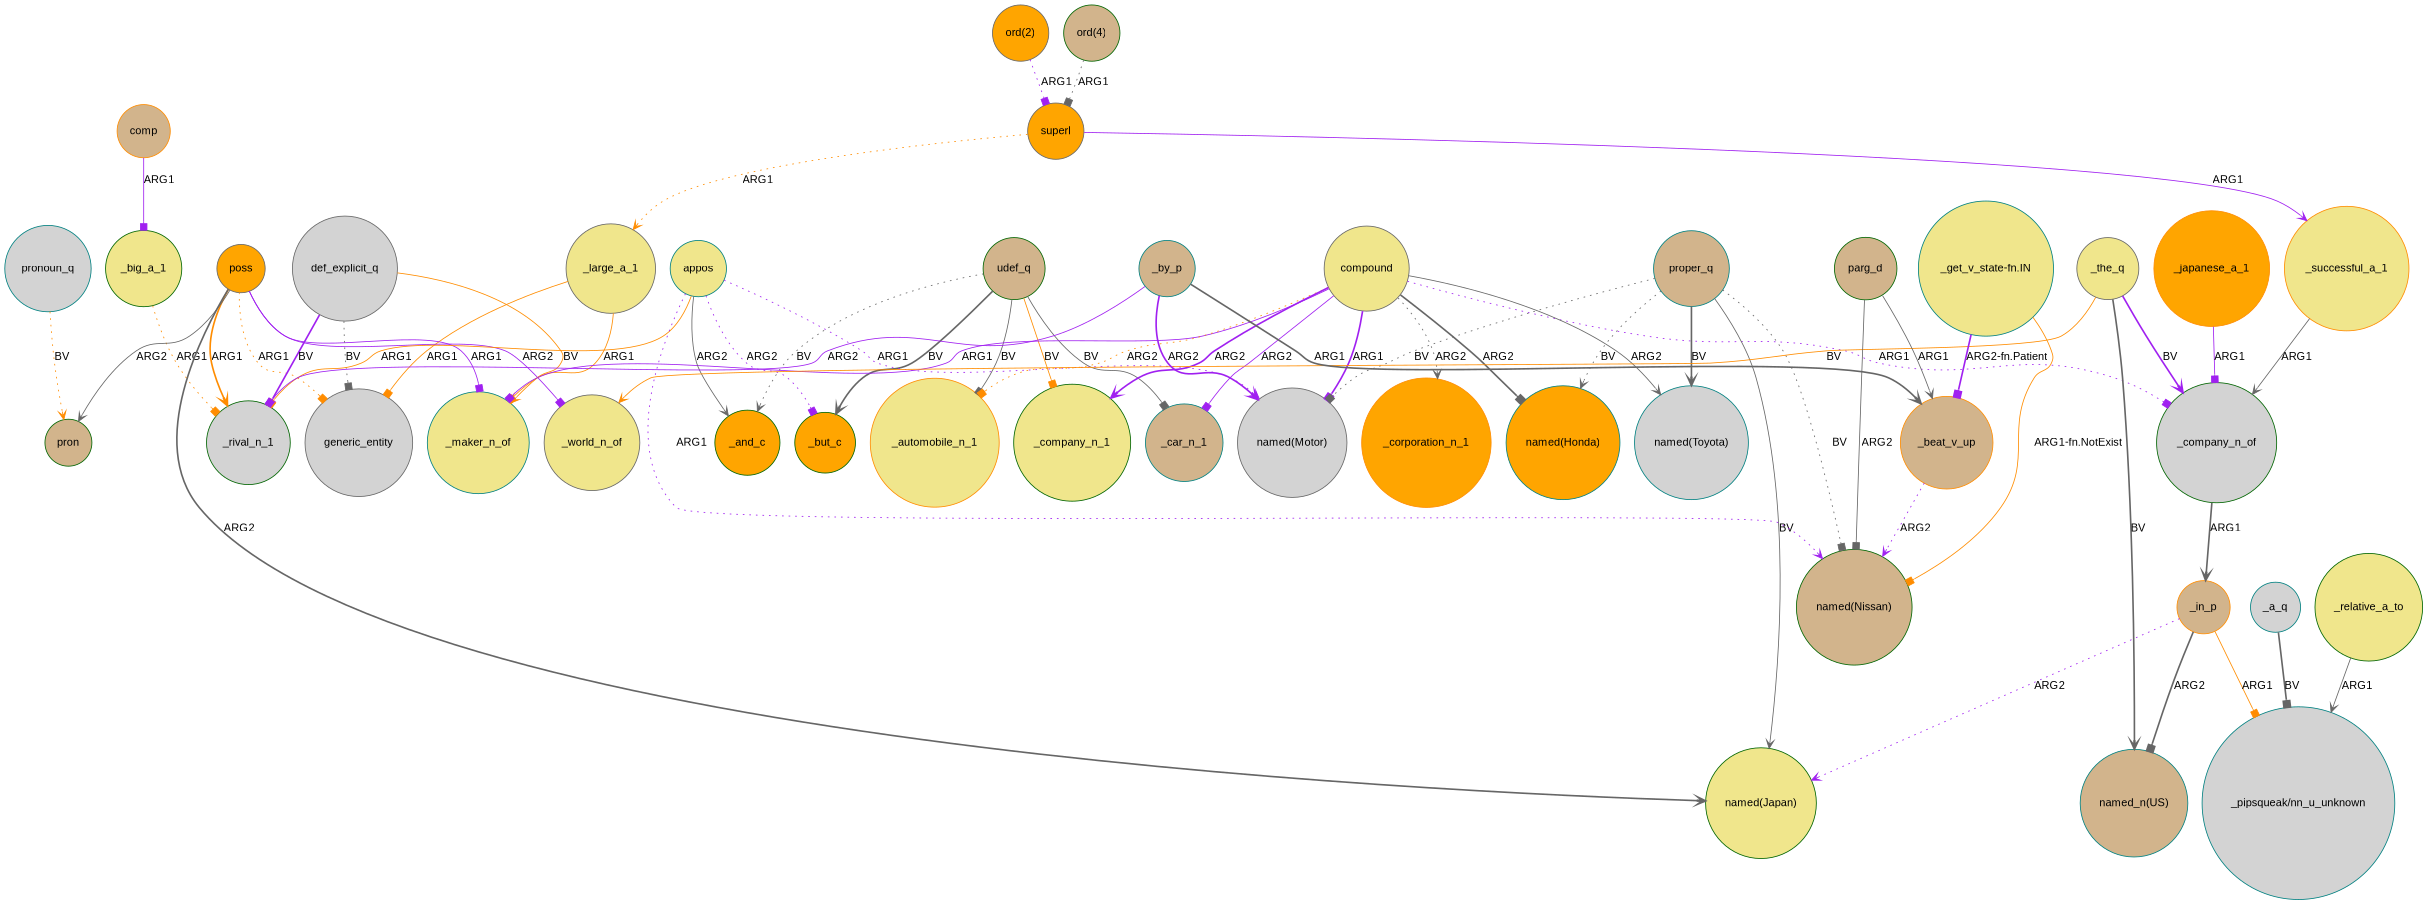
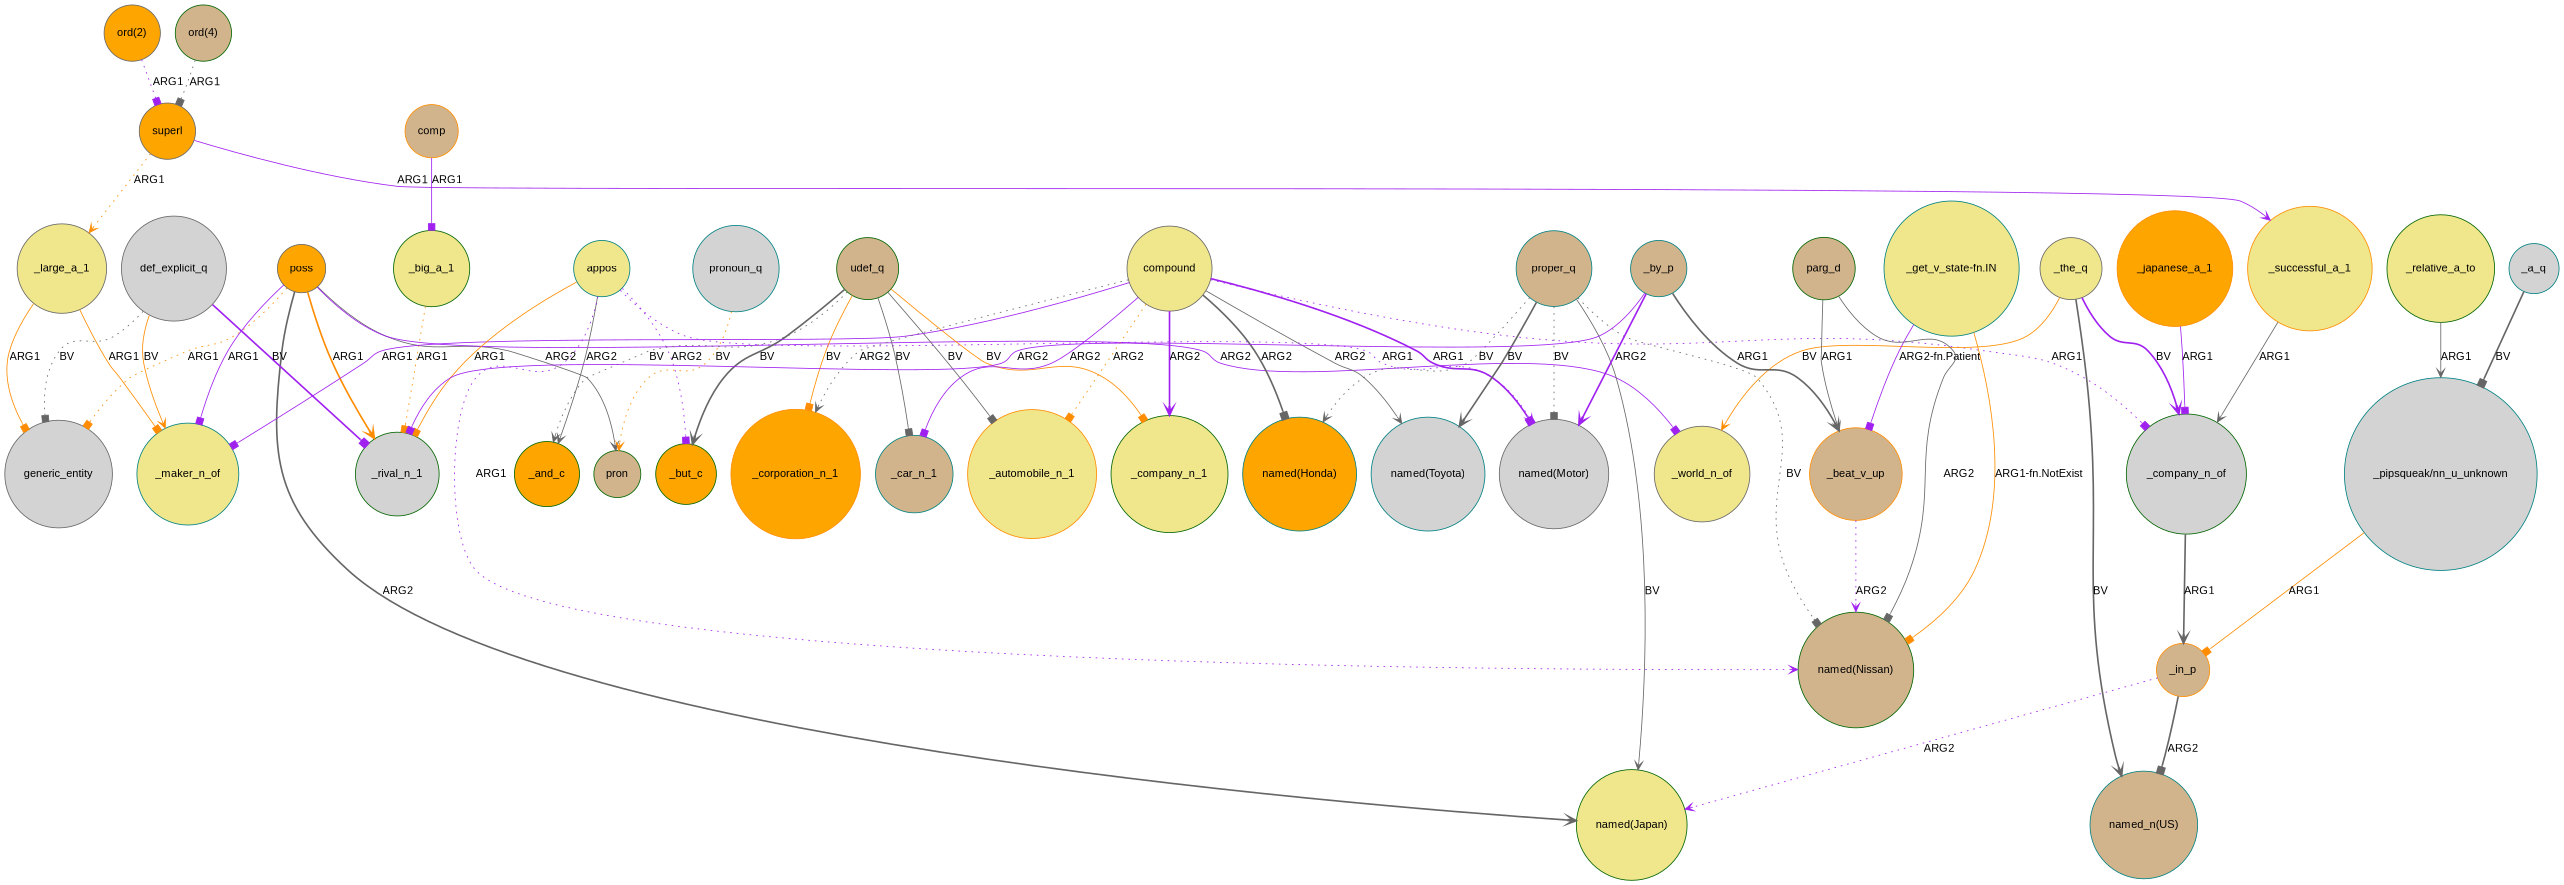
edge "udef_q" -> "_corporation_n_1": added, label "BV"
edge "_get_v_state-fn.IN" -> "_beat_v_up": style bold -> solid
edge "_in_p" -> "_pipsqueak/nn_u_unknown": reversed
